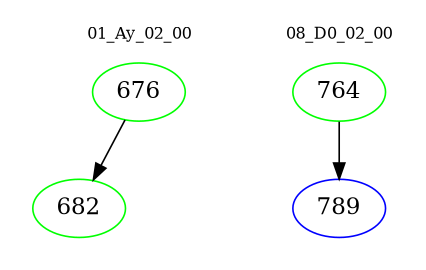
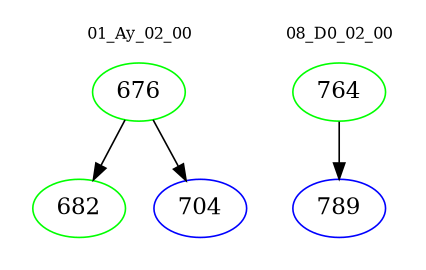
node "704": added
